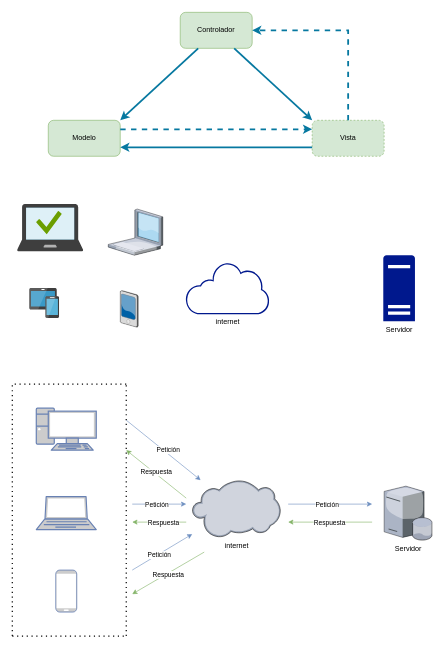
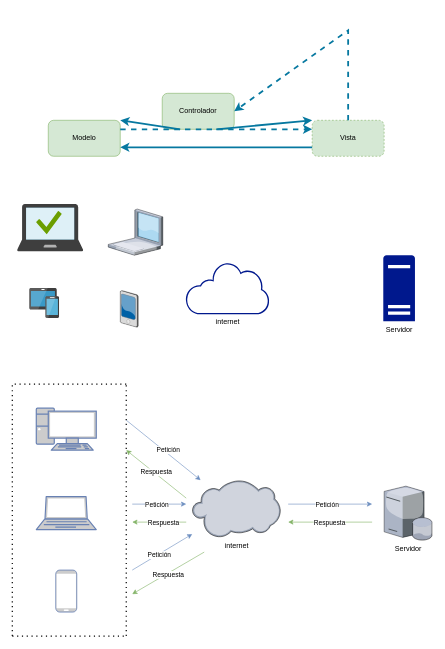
node "Controlador": moved (216, 30) -> (198, 111)
